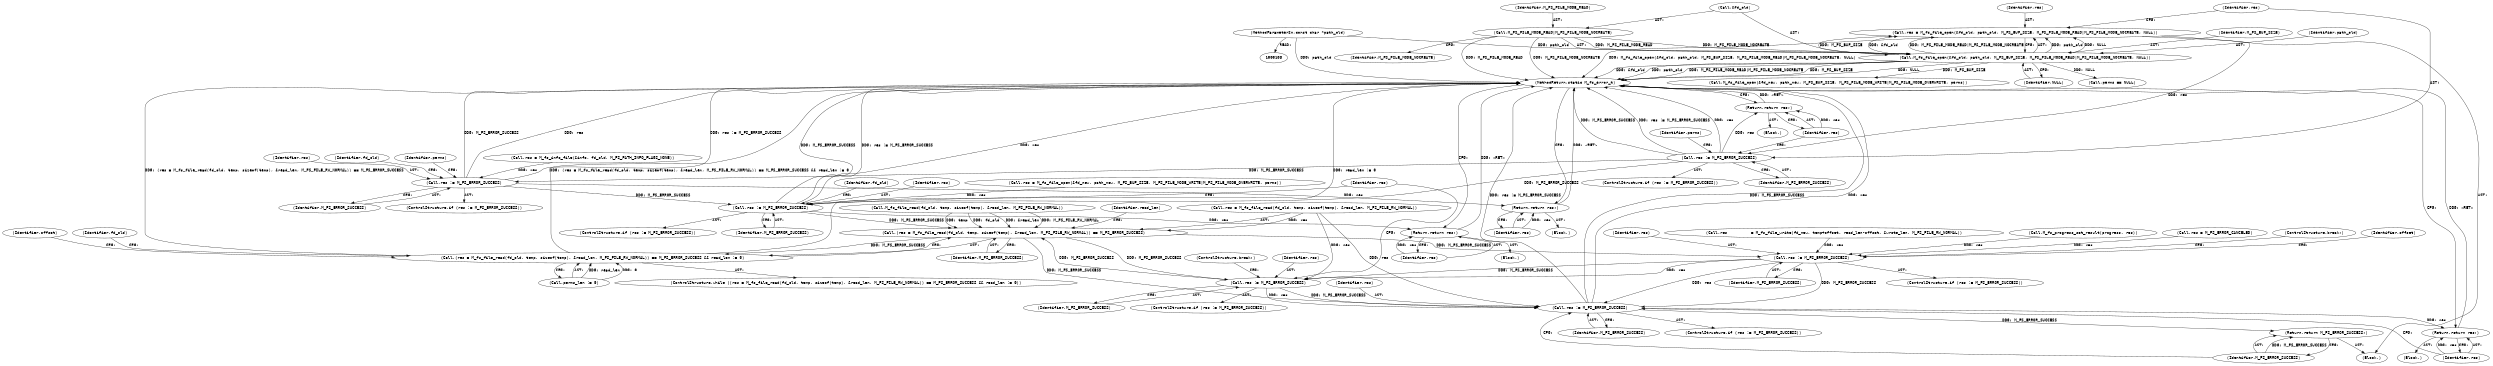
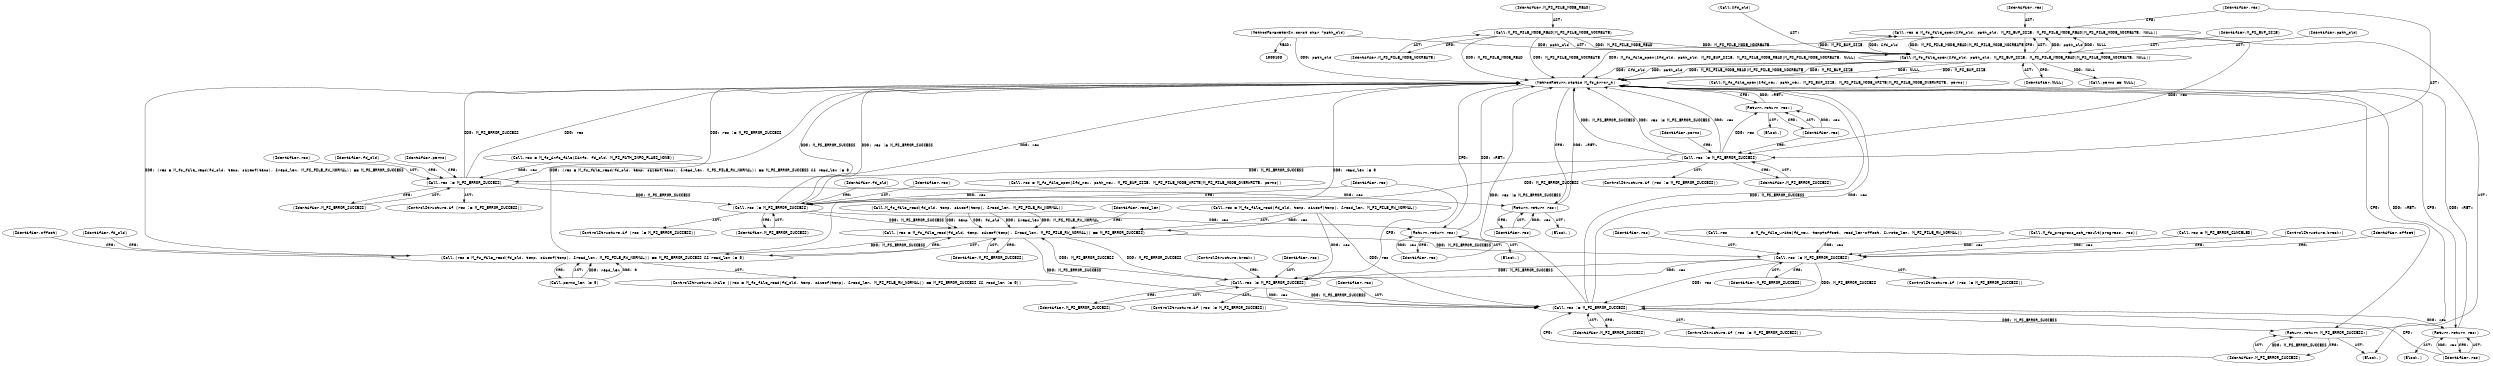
edge "(Call,&fd_old)" -> "(Call,M_FS_FILE_MODE_READ|M_FS_FILE_MODE_NOCREATE)": now "(Identifier,M_FS_FILE_MODE_NOCREATE)" -> "(Call,M_FS_FILE_MODE_READ|M_FS_FILE_MODE_NOCREATE)"
edge "(MethodReturn,static M_fs_error_t)" -> "(Return,return M_FS_ERROR_SUCCESS;)": added, label "CFG:"
edge "(Return,return M_FS_ERROR_SUCCESS;)" -> "(MethodReturn,static M_fs_error_t)": added, label "DDG: <RET>"
